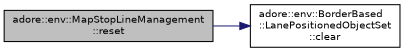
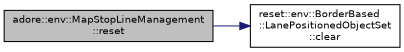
node "adore::env::BorderBased ::LanePositionedObjectSet ::clear": label "adore::env::BorderBased ::LanePositionedObjectSet ::clear" -> "reset::env::BorderBased ::LanePositionedObjectSet ::clear"
